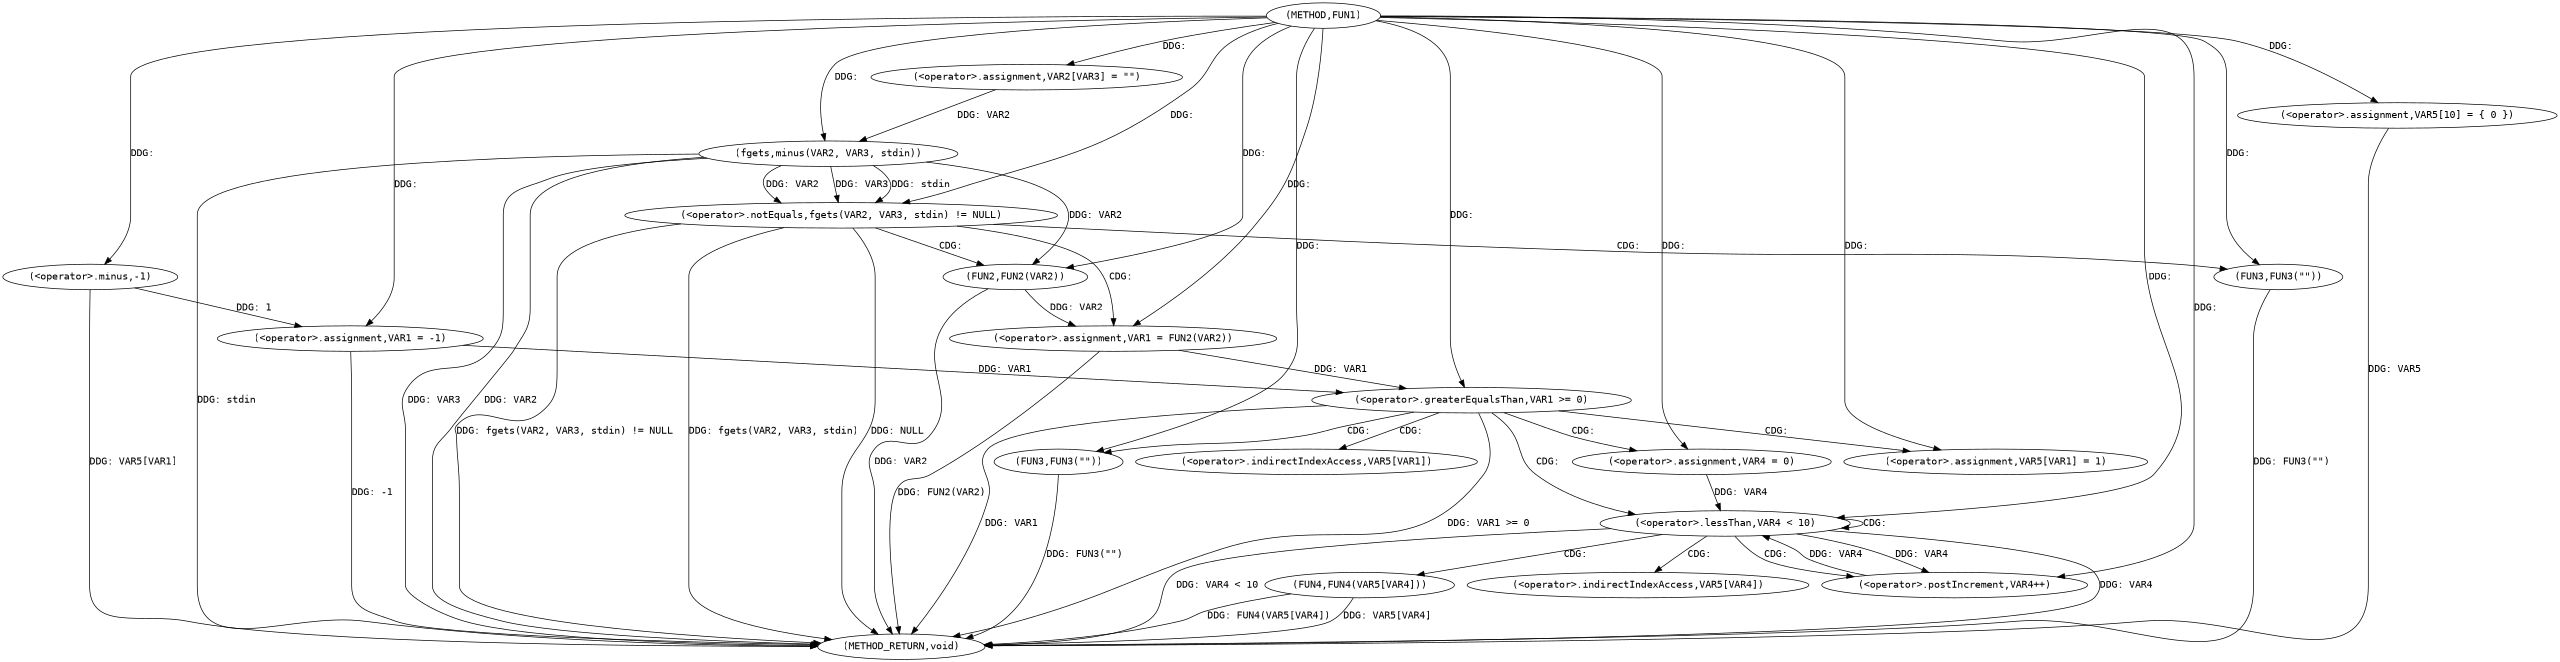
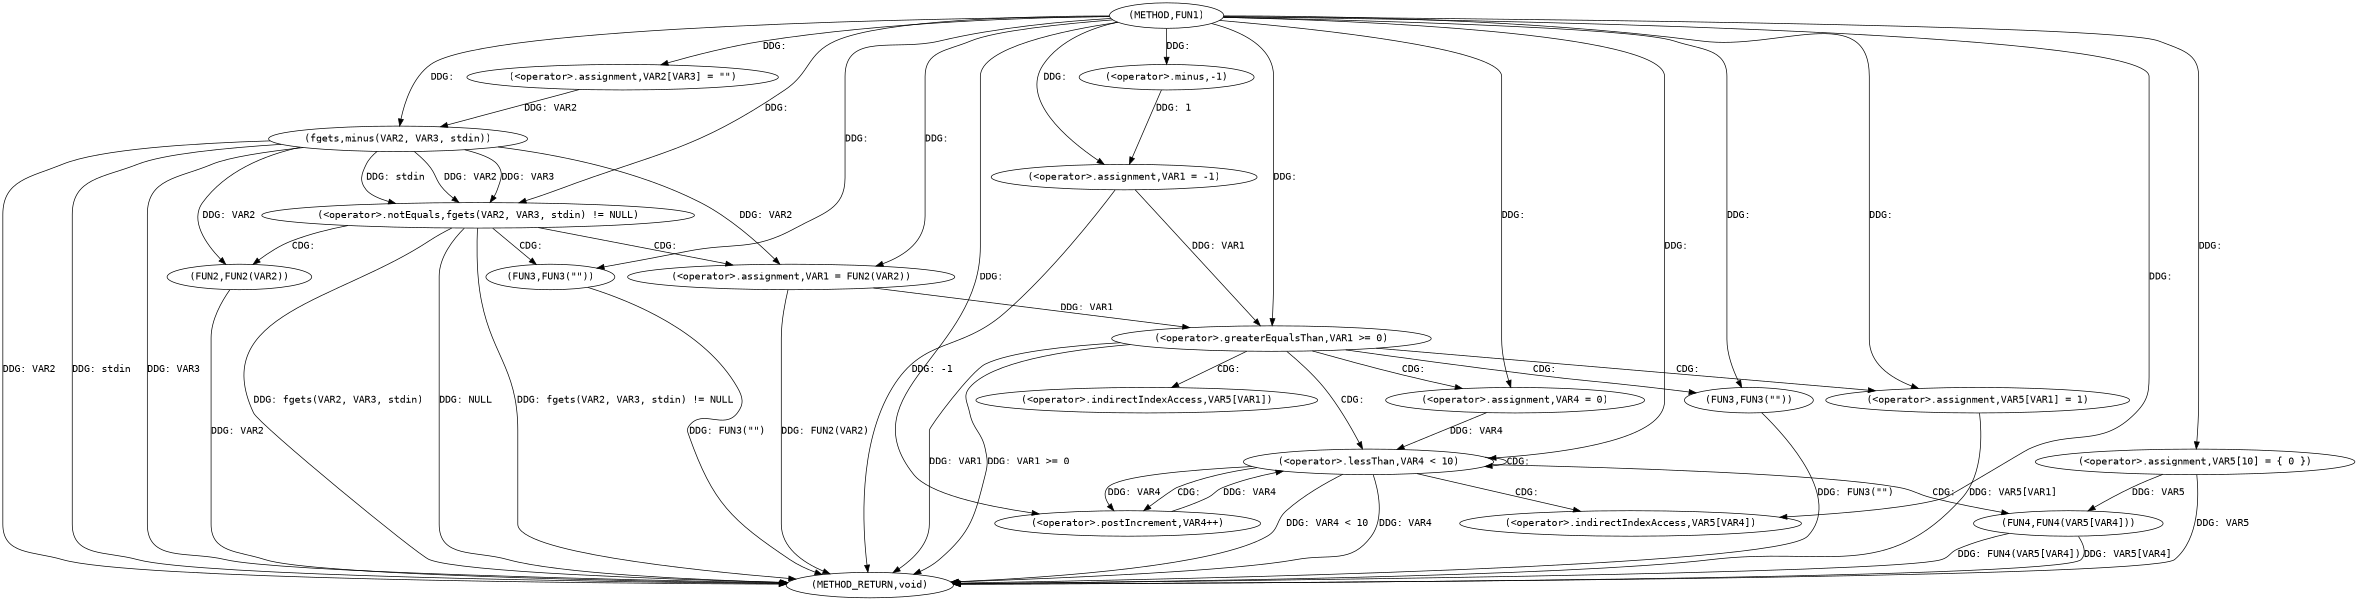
edge "(METHOD,FUN1)" -> "(FUN2,FUN2(VAR2))": now "(METHOD,FUN1)" -> "(<operator>.indirectIndexAccess,VAR5[VAR4])"
edge "(FUN2,FUN2(VAR2))" -> "(<operator>.assignment,VAR1 = FUN2(VAR2))": now "(fgets,minus(VAR2, VAR3, stdin))" -> "(<operator>.assignment,VAR1 = FUN2(VAR2))"
edge "(<operator>.assignment,VAR5[10] = { 0 })" -> "(FUN4,FUN4(VAR5[VAR4]))": added, label "DDG: VAR5"
edge "(<operator>.minus,-1)" -> "(METHOD_RETURN,void)": now "(<operator>.assignment,VAR5[VAR1] = 1)" -> "(METHOD_RETURN,void)"
